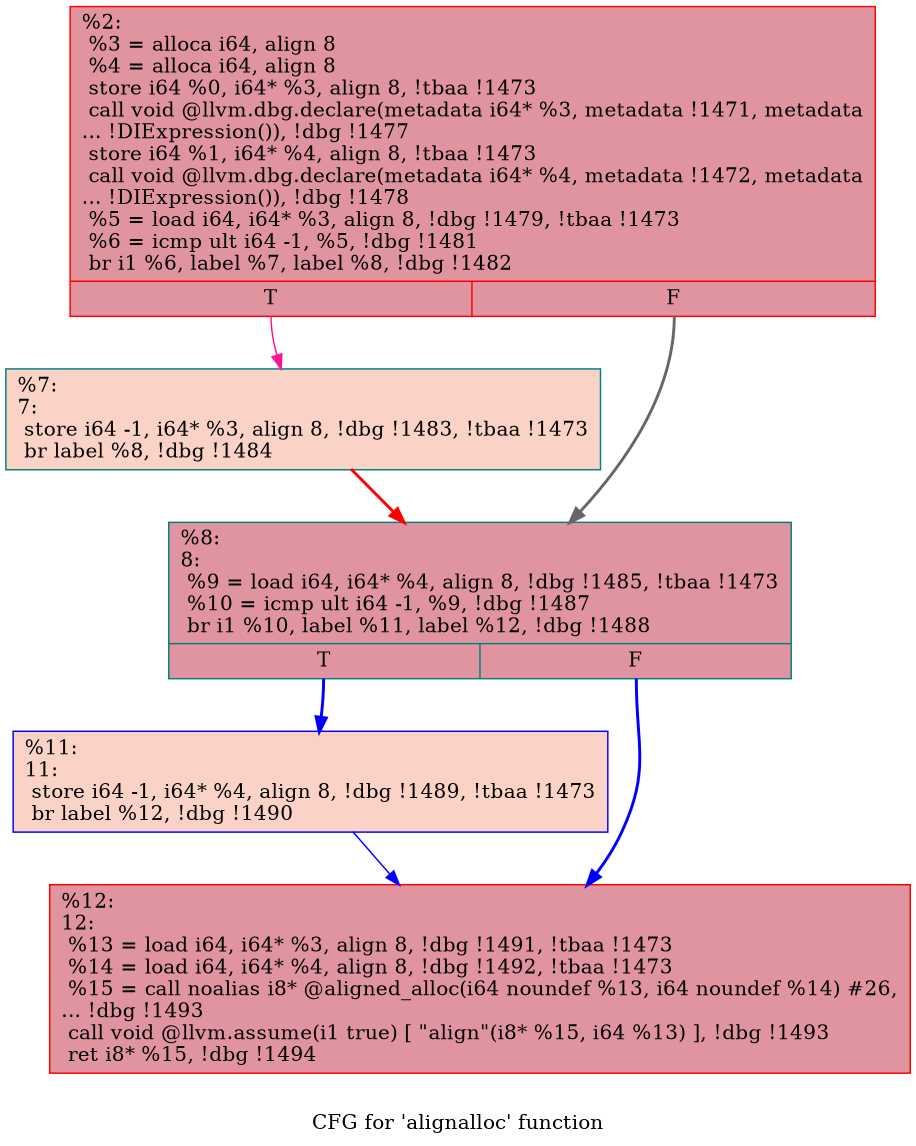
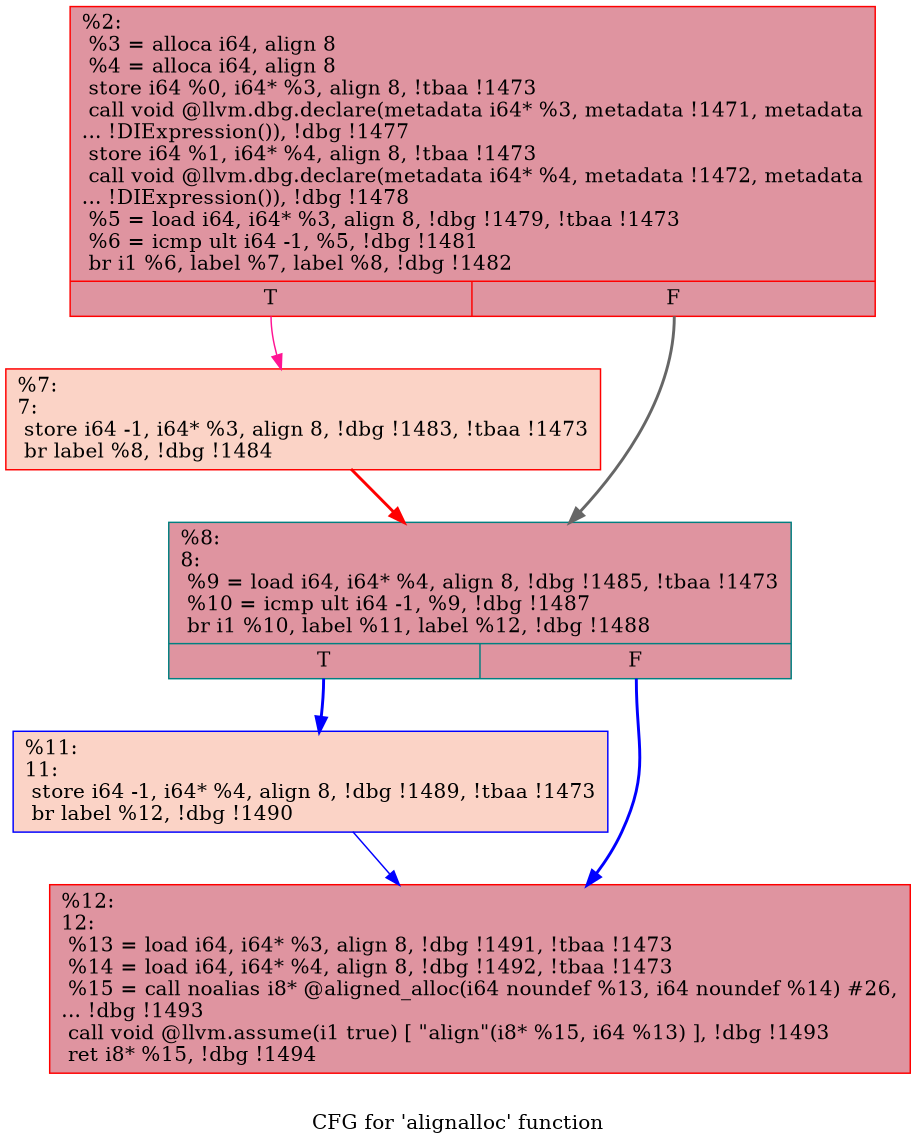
node "%7:": color teal -> red
